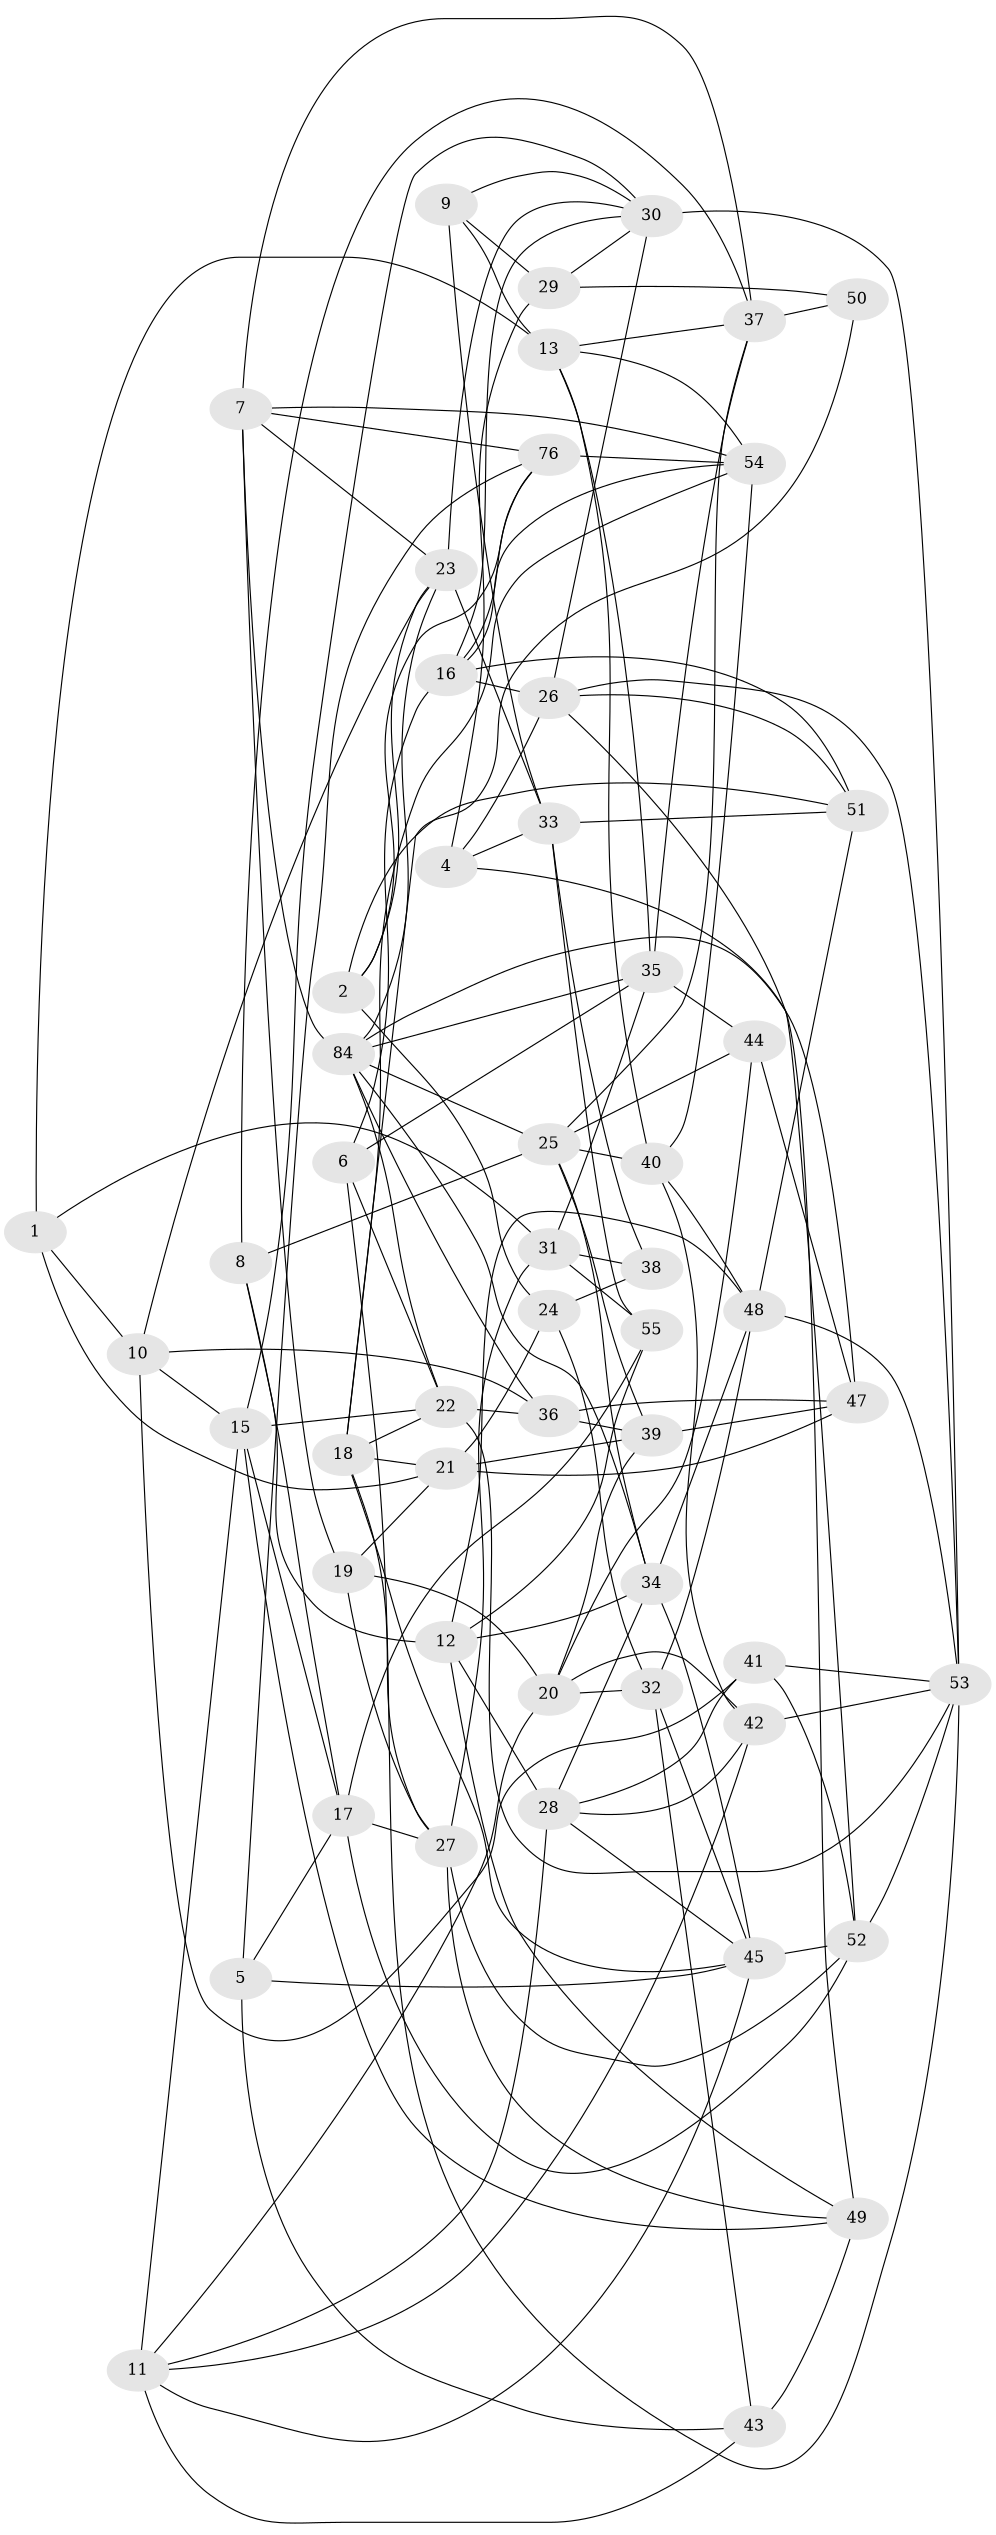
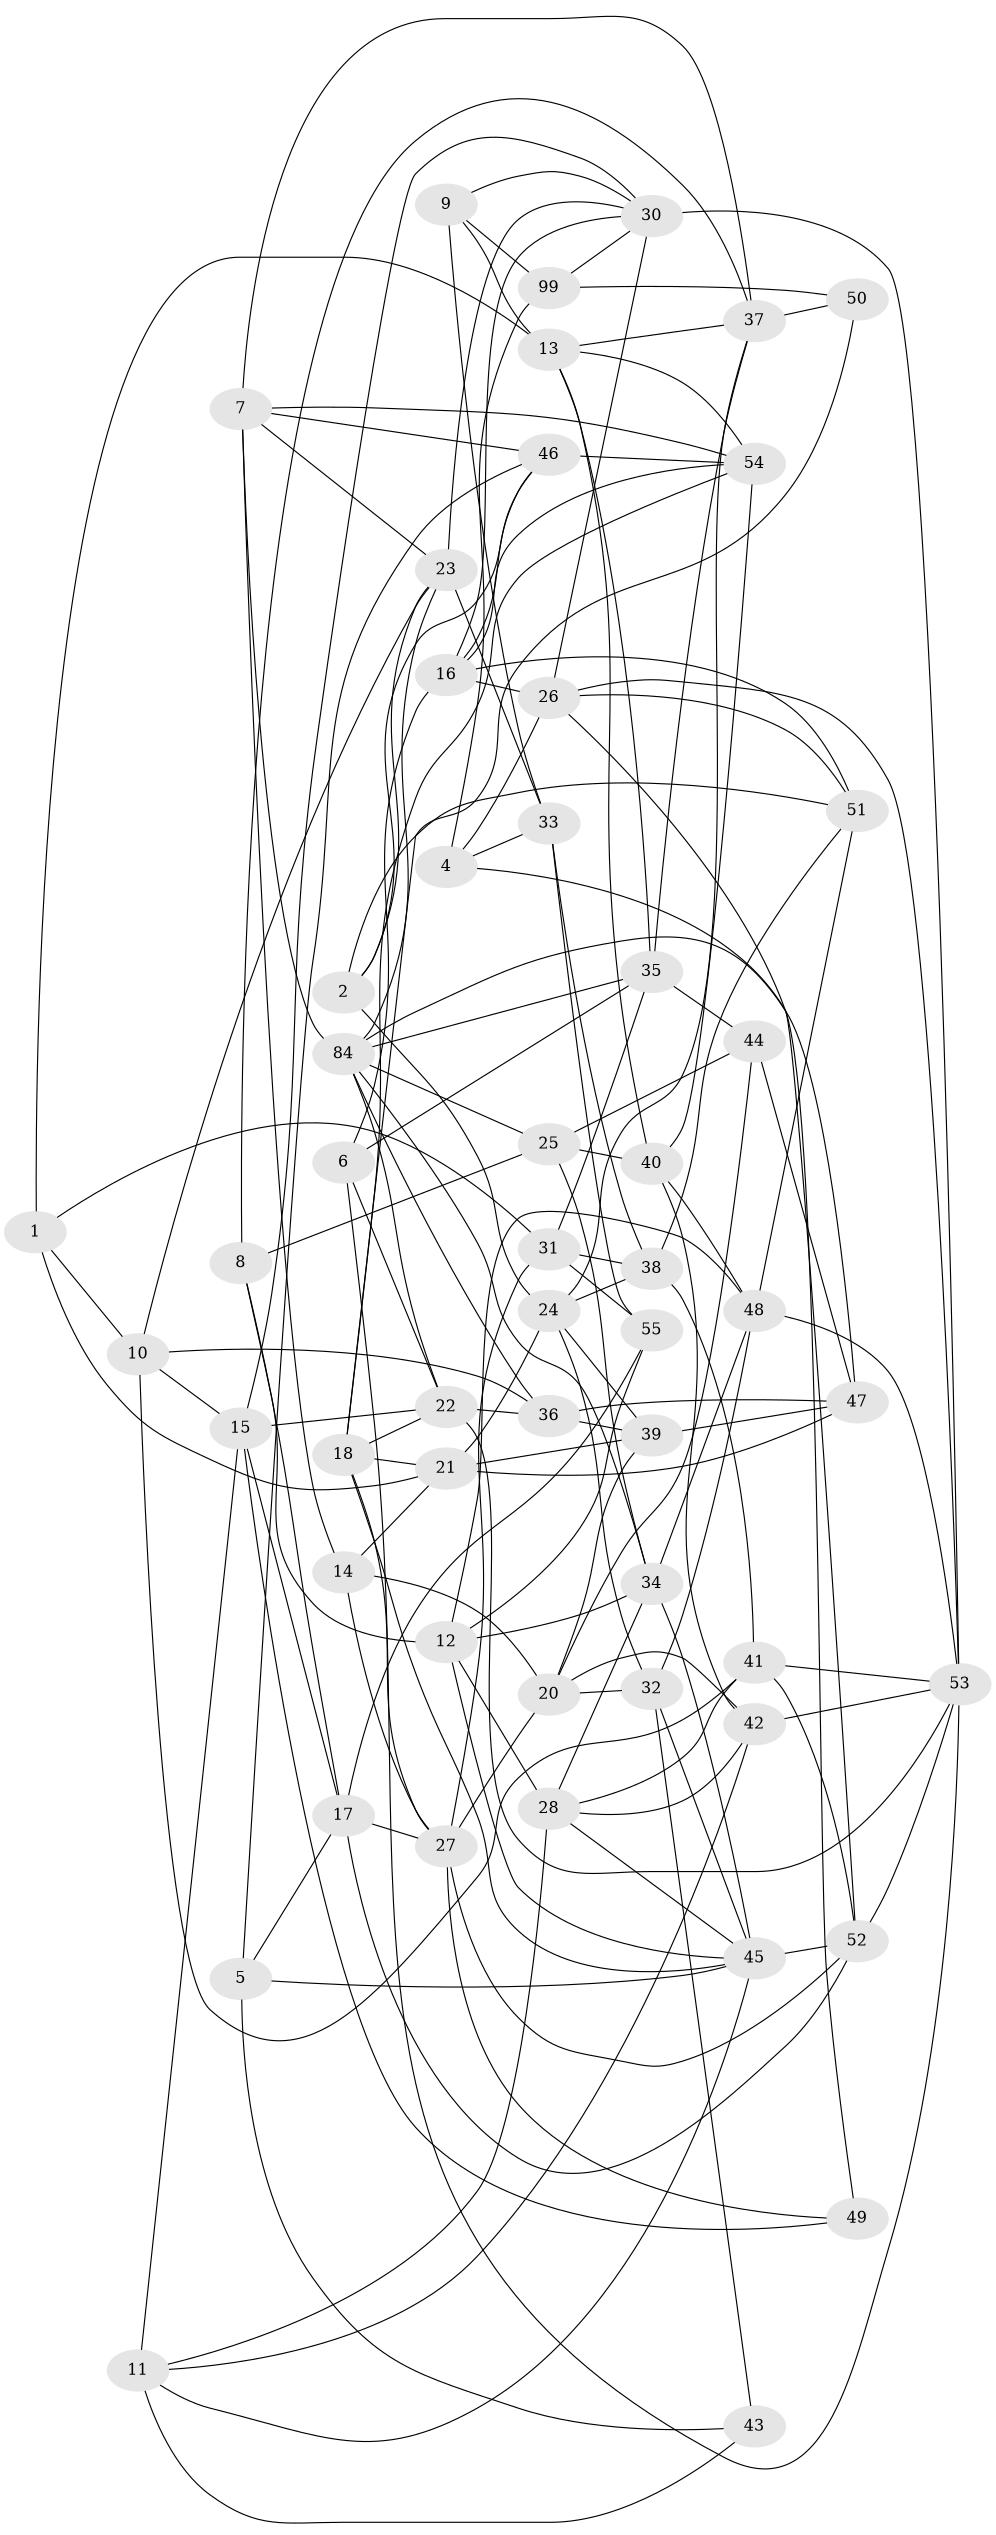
node "29": label "29" -> "99"
node "76": label "76" -> "46"
edge "37" -- "25": now "37" -- "24"
edge "51" -- "33": now "51" -- "38"
edge "25" -- "39": now "24" -- "39"
edge "38" -- "41": added
node "19": label "19" -> "14"
edge "12" -- "49": now "12" -- "45"
edge "20" -- "11": now "20" -- "27"
edge "49" -- "43": removed
